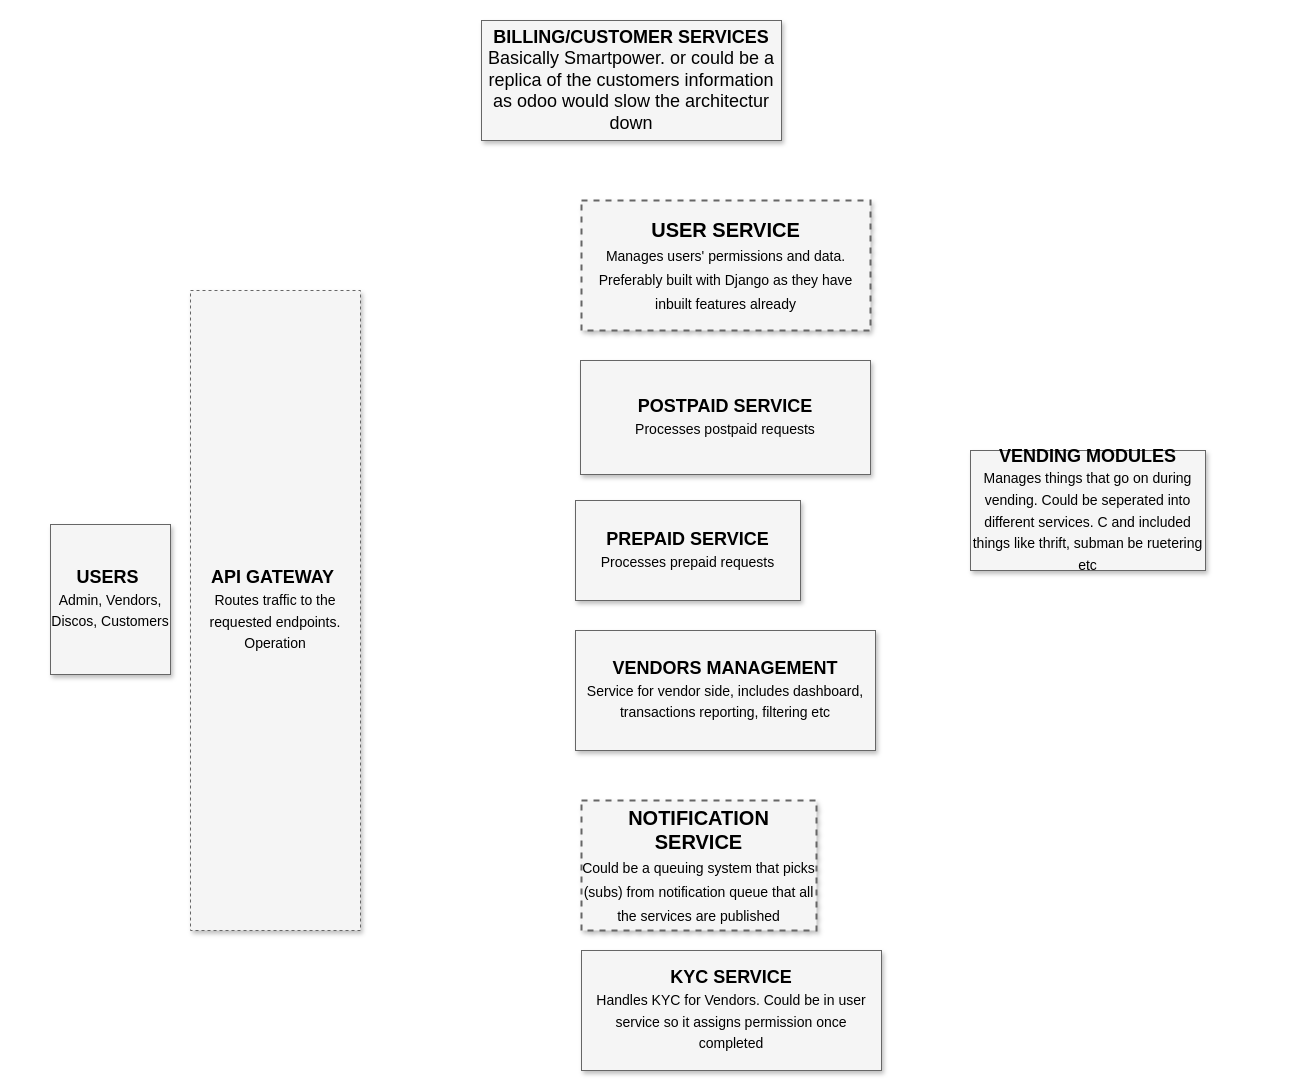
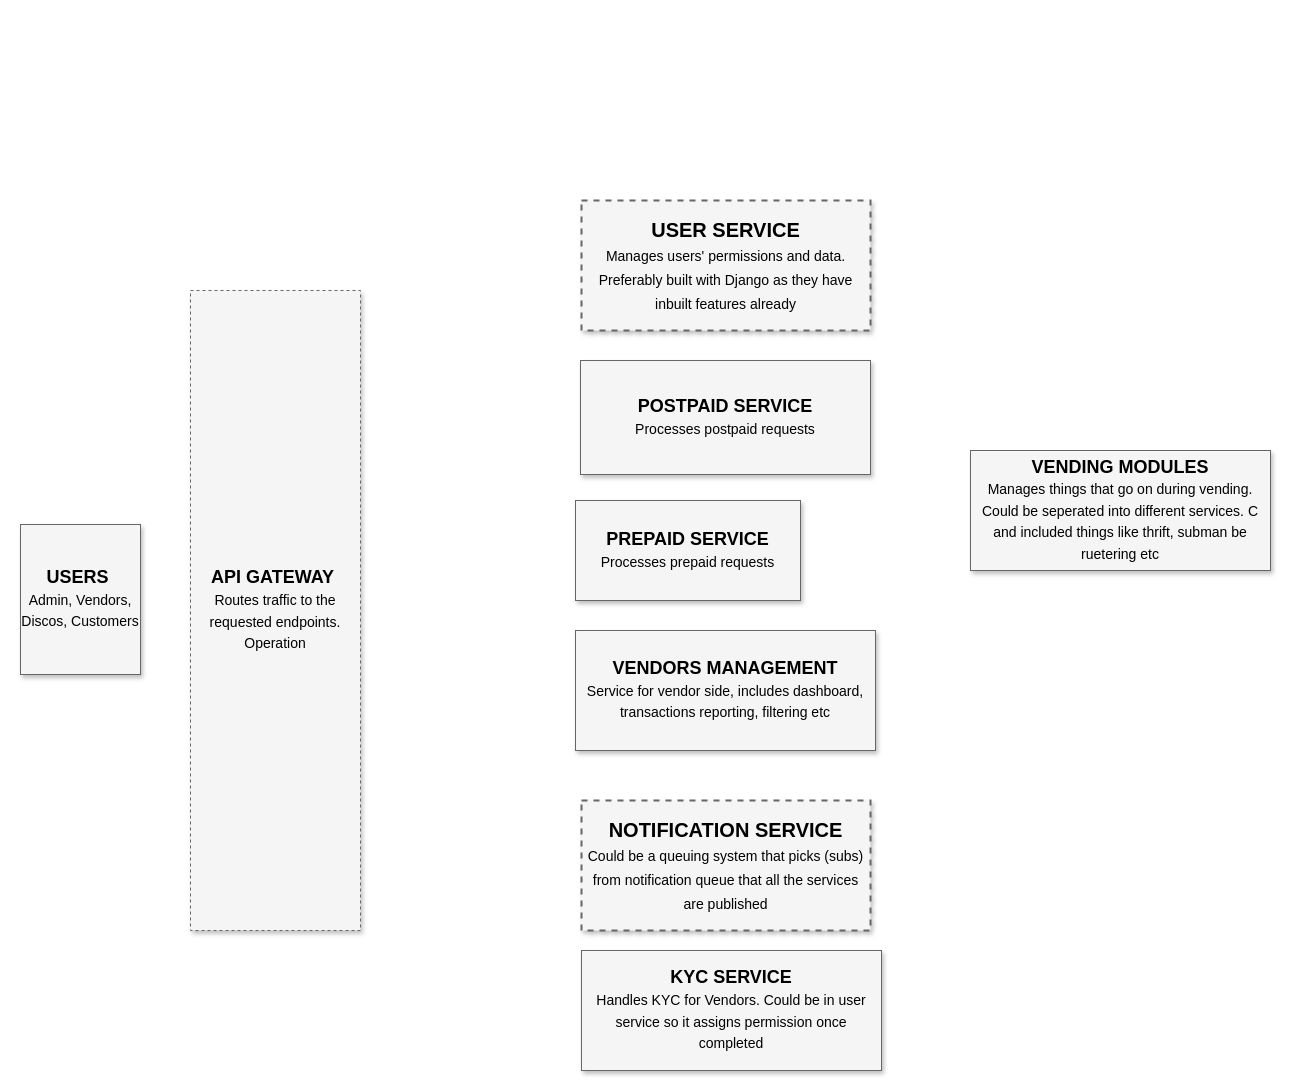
node "BILLING/CUSTOMER SERVICES Basically Smartpower. or could be a replica of the customers information as odoo would slow the architectur down": removed
node "VENDING MODULES Manages things that go on during vending. Could be seperated into different services. C and included things like thrift, subman be ruetering etc": size 235x120 -> 300x120
node "USERS Admin, Vendors, Discos, Customers": moved (111, 600) -> (81, 600)
node "NOTIFICATION SERVICE Could be a queuing system that picks (subs) from notification queue that all the services are published": size 235x130 -> 289x130
